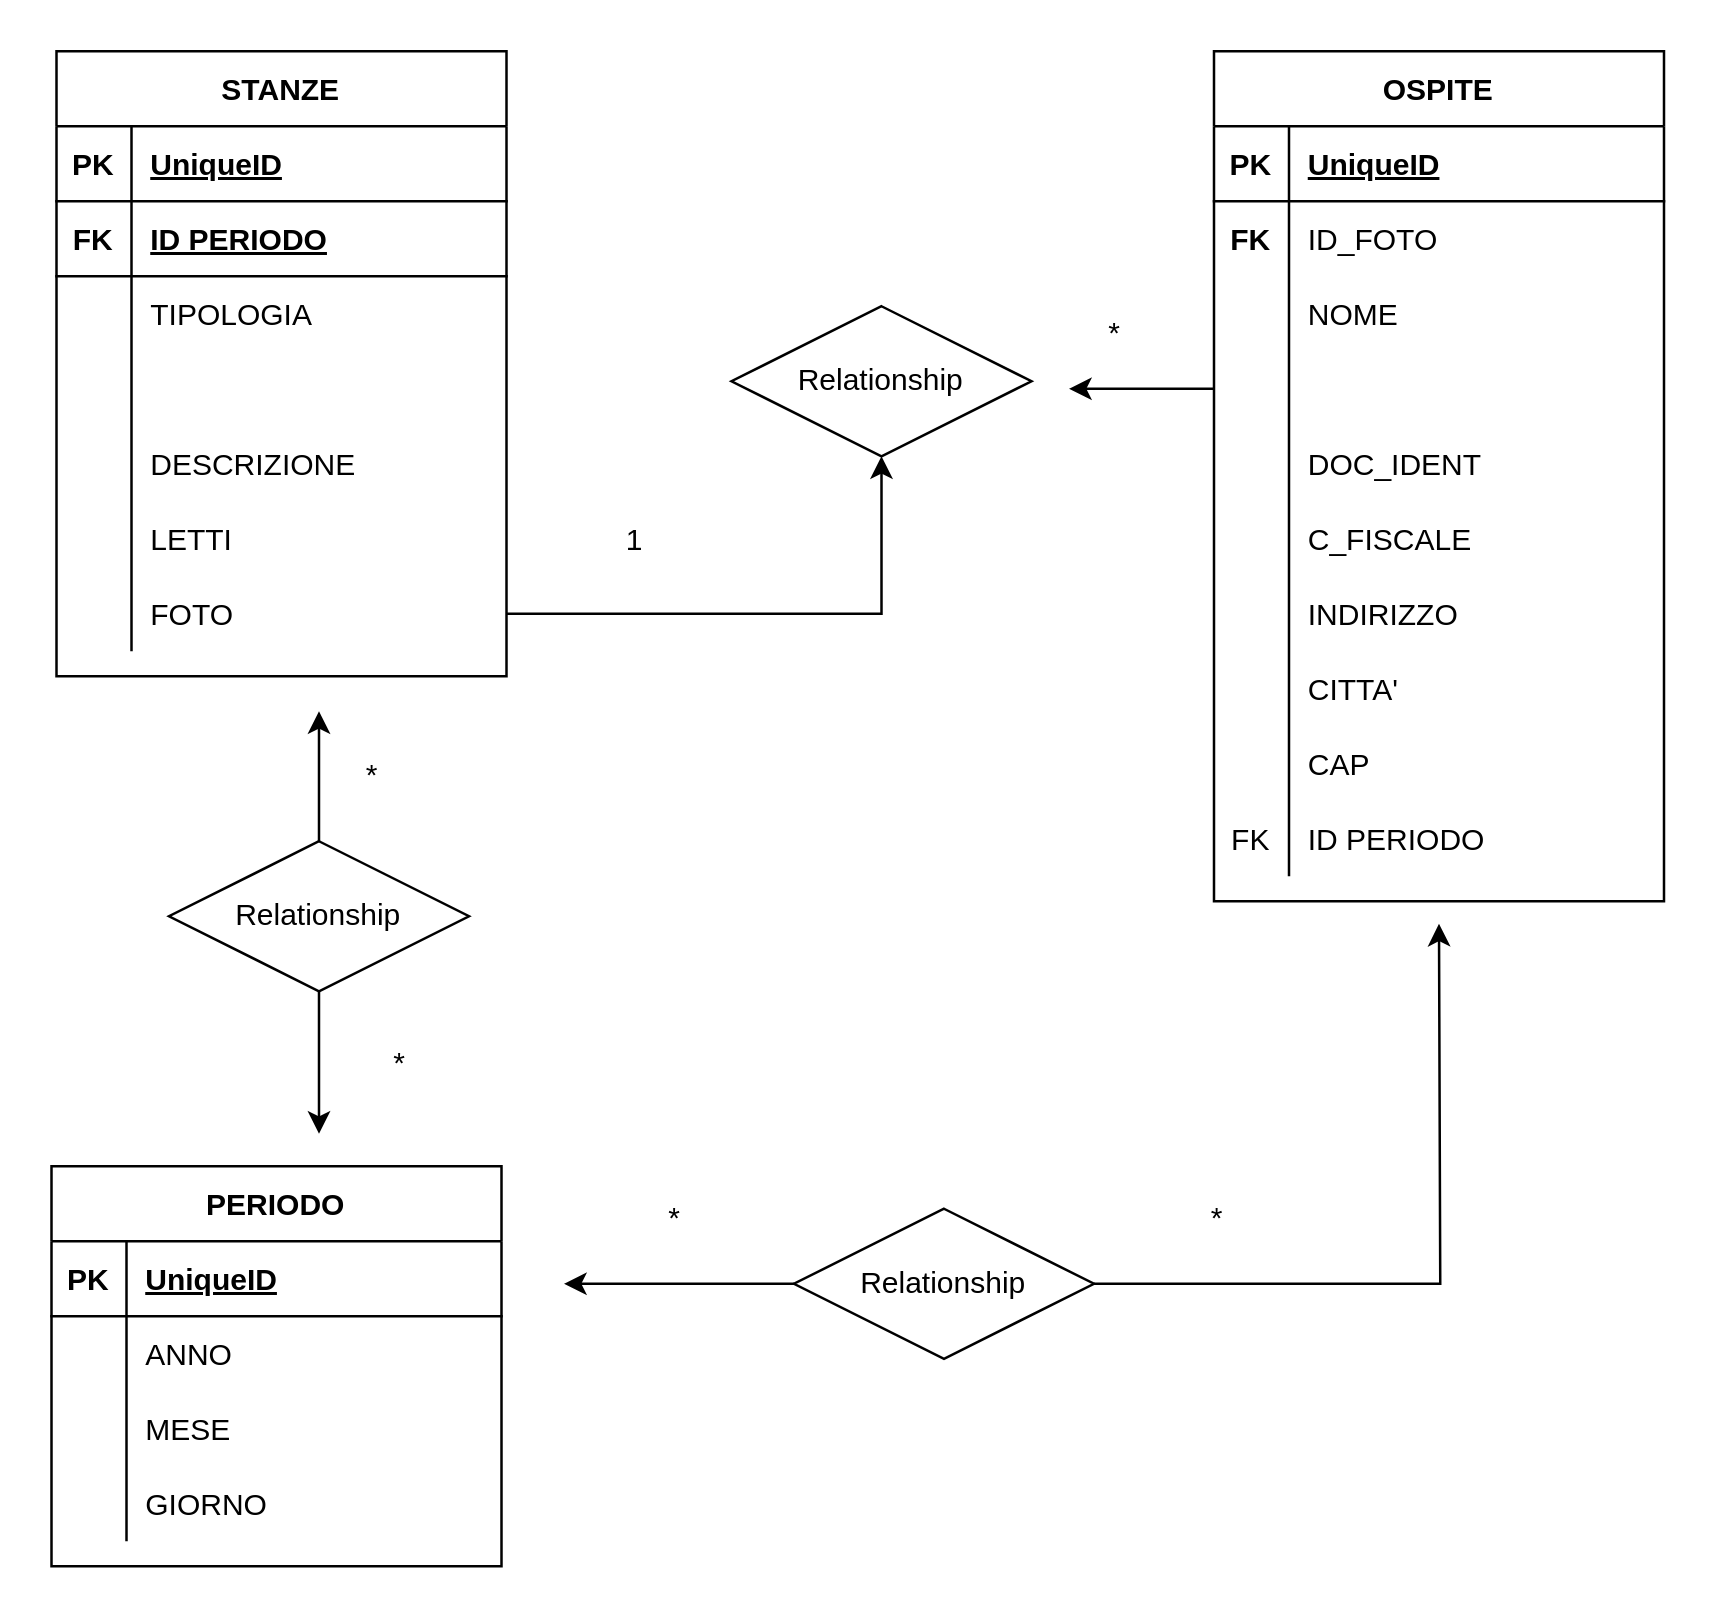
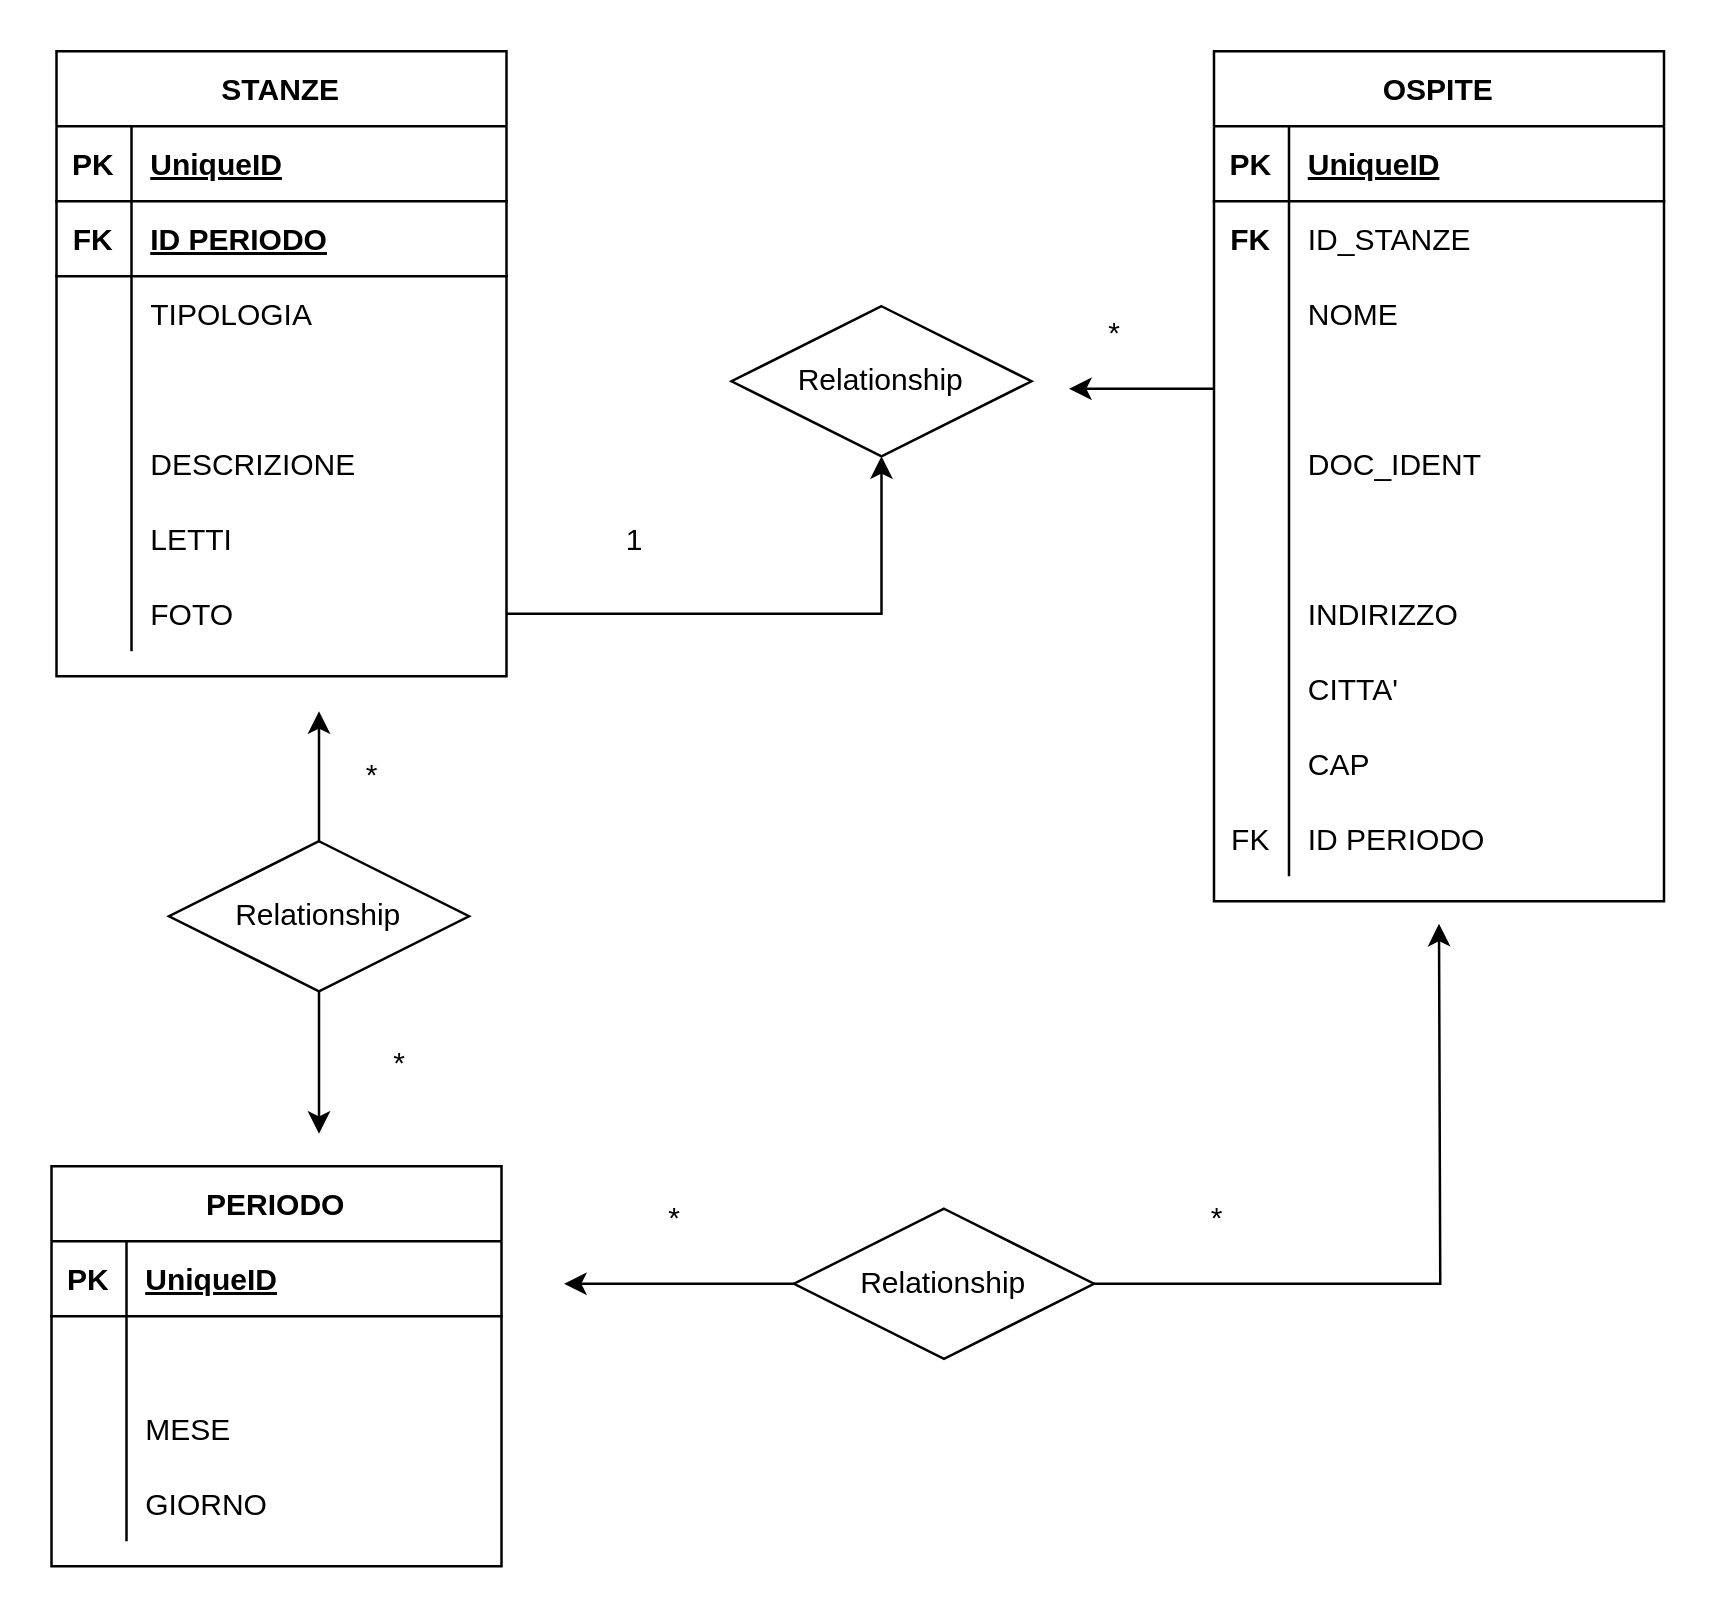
node "ID_FOTO": label "ID_FOTO" -> "ID_STANZE"
node "C_FISCALE": removed
node "ANNO": removed
